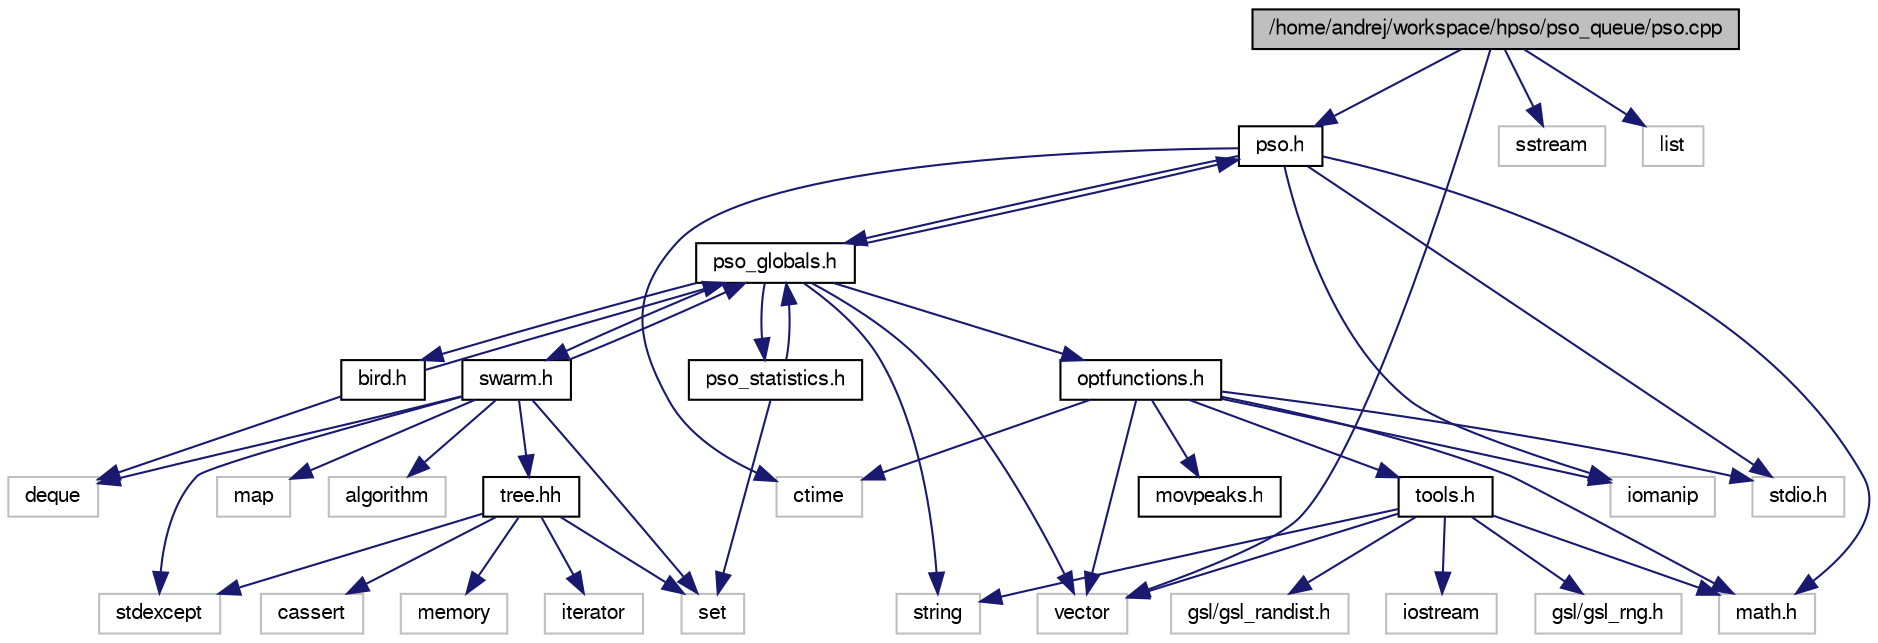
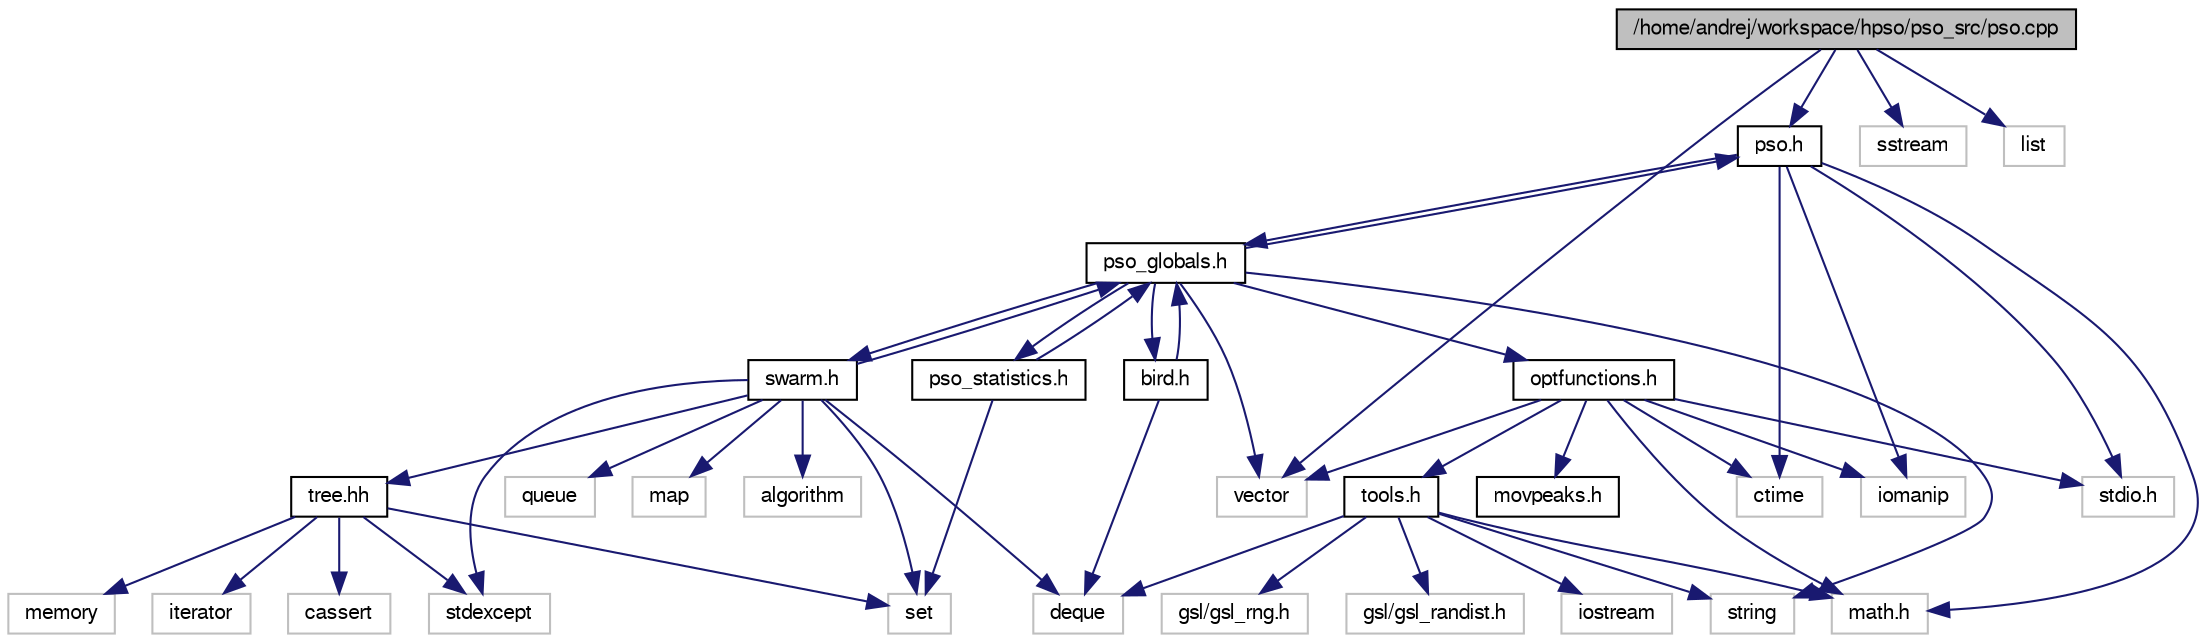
node "/home/andrej/workspace/hpso/pso_queue/pso.cpp": label "/home/andrej/workspace/hpso/pso_queue/pso.cpp" -> "/home/andrej/workspace/hpso/pso_src/pso.cpp"
node "queue": added
edge "tools.h" -> "vector": now "tools.h" -> "deque"
